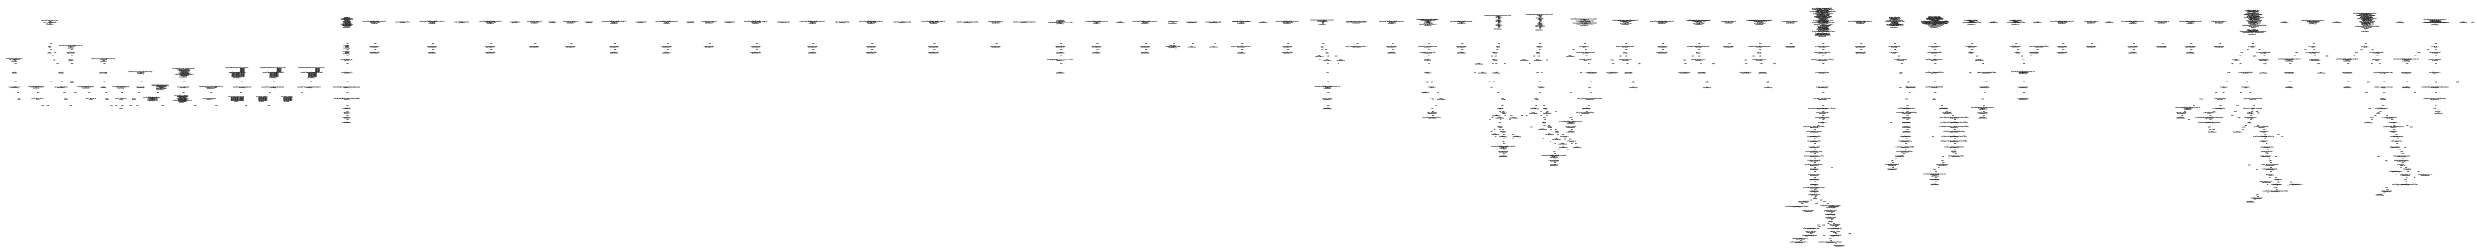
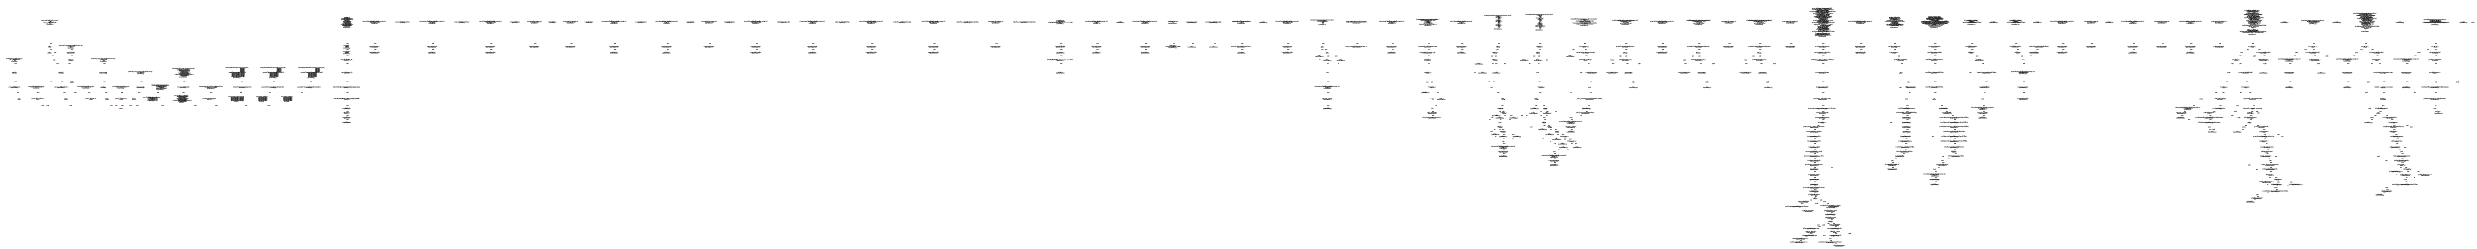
edge "12_ uint256 c = a - b; 107-new_variable-13-13" -> "13_ return c; 115-return-14-14": now "12_ uint256 c = a - b; 107-new_variable-13-13" -> "19_ uint256 c = a * b; 141-new_variable-20-20"
edge "245_ ratio = 0; 1565-expression_statement-246-246" -> "247_ if_user.currentlevel == 2 1569-if-248-270": now "245_ ratio = 0; 1565-expression_statement-246-246" -> "242_ end_if"
